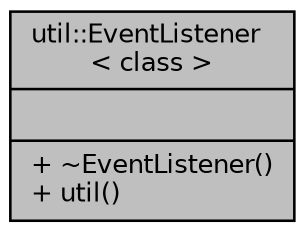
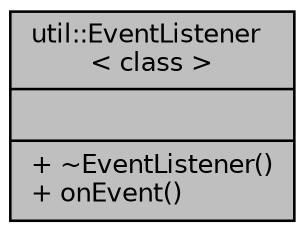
node "util::EventListener": text "+ util()" -> "+ onEvent()"
